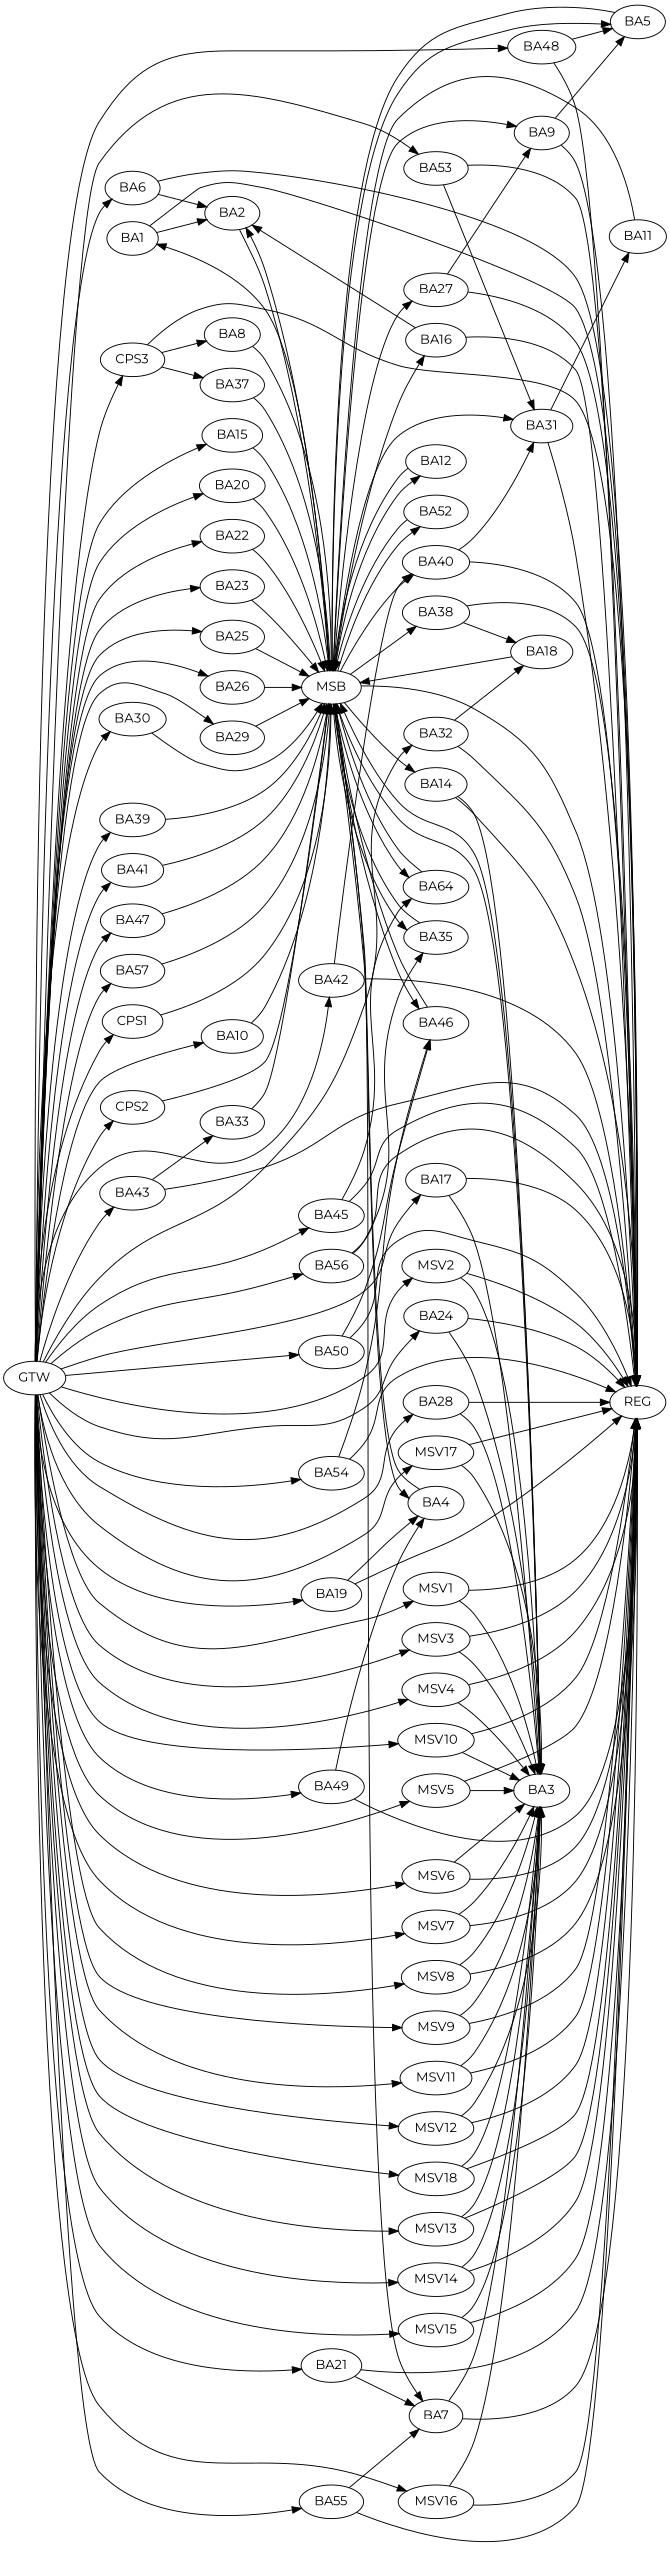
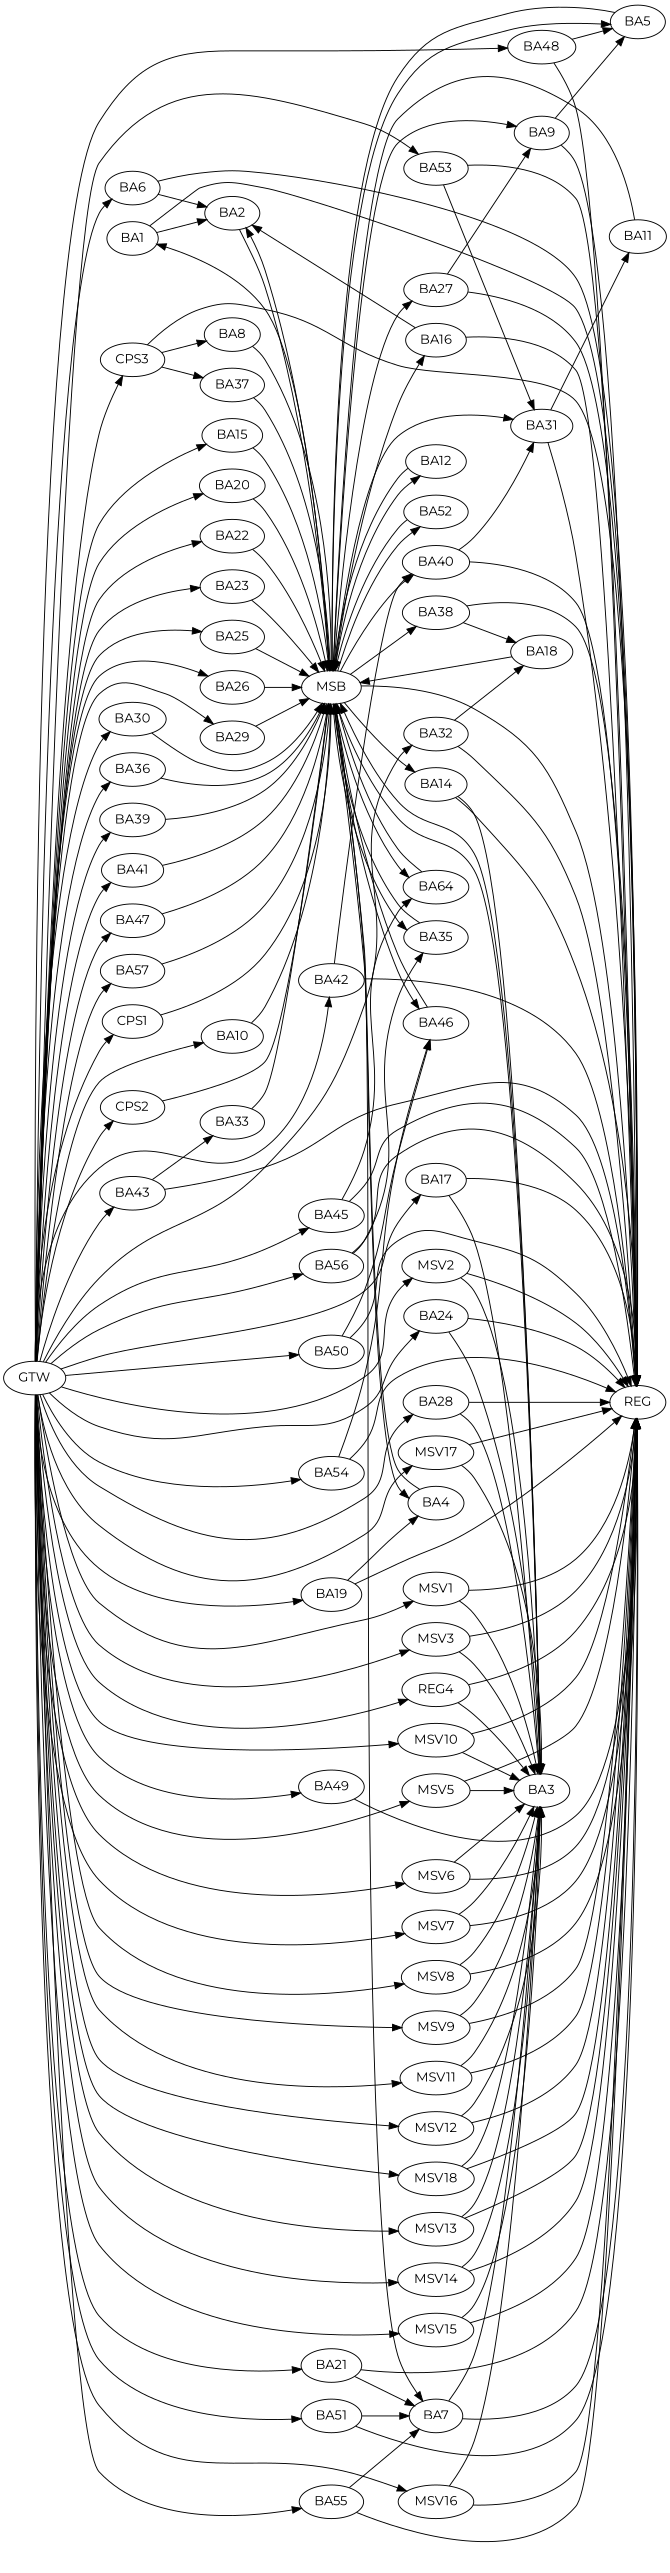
node "BA36": added
edge "BA49" -> "BA4": removed
node "MSV4": label "MSV4" -> "REG4"
node "BA51": added
